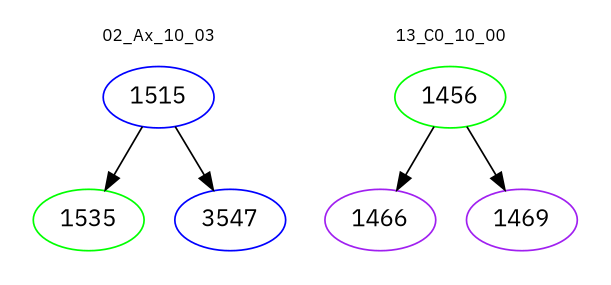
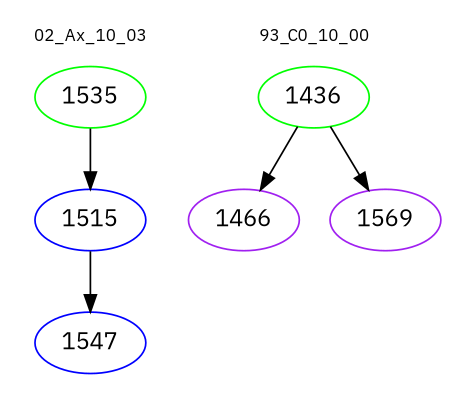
cluster "13_C0_10_00": label "13_C0_10_00" -> "93_C0_10_00"
node "1456": label "1456" -> "1436"
edge "1515" -> "1535": reversed
node "3547": label "3547" -> "1547"
node "1469": label "1469" -> "1569"
